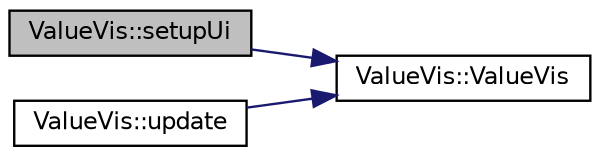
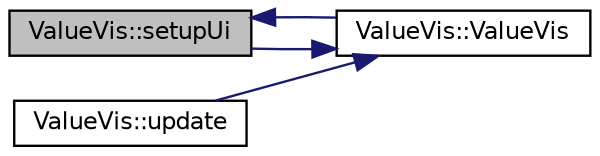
edge "ValueVis::ValueVis" -> "ValueVis::setupUi": added
